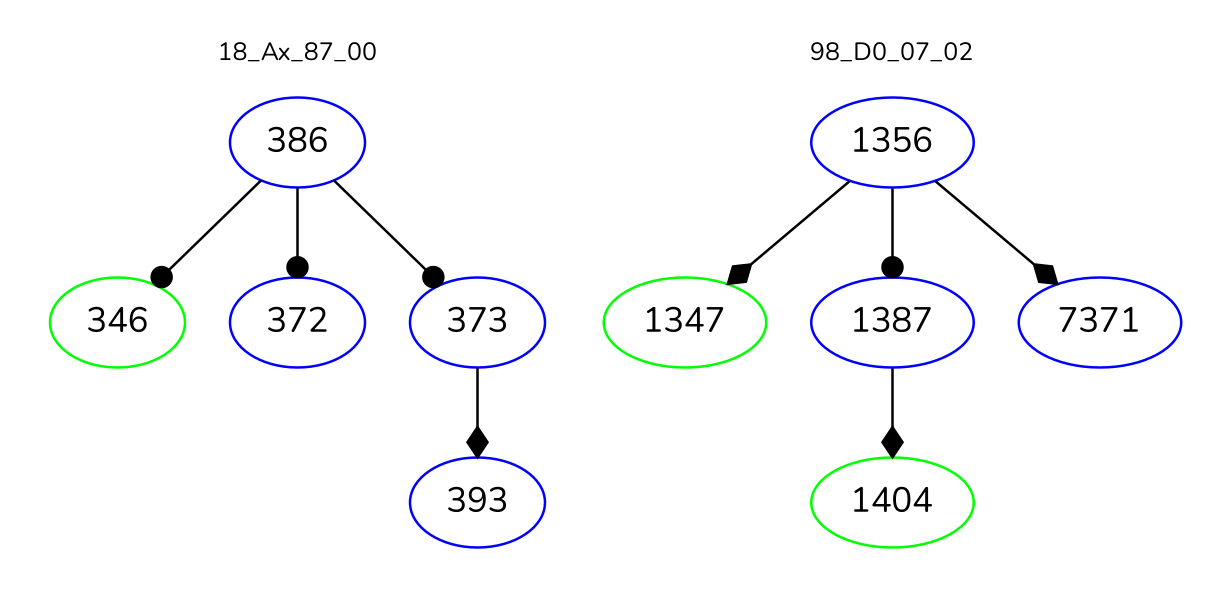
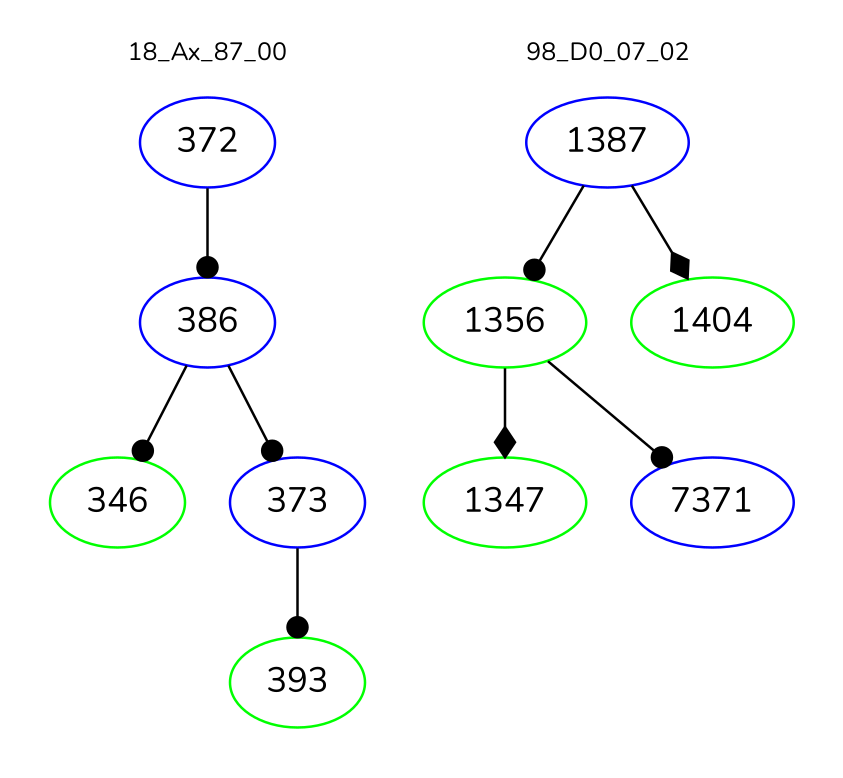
node "1356": color blue -> green
edge "386" -> "372": reversed
edge "1356" -> "1387": reversed
edge "1356" -> "7371": arrowhead diamond -> dot
edge "373" -> "393": arrowhead diamond -> dot
node "393": color blue -> green
